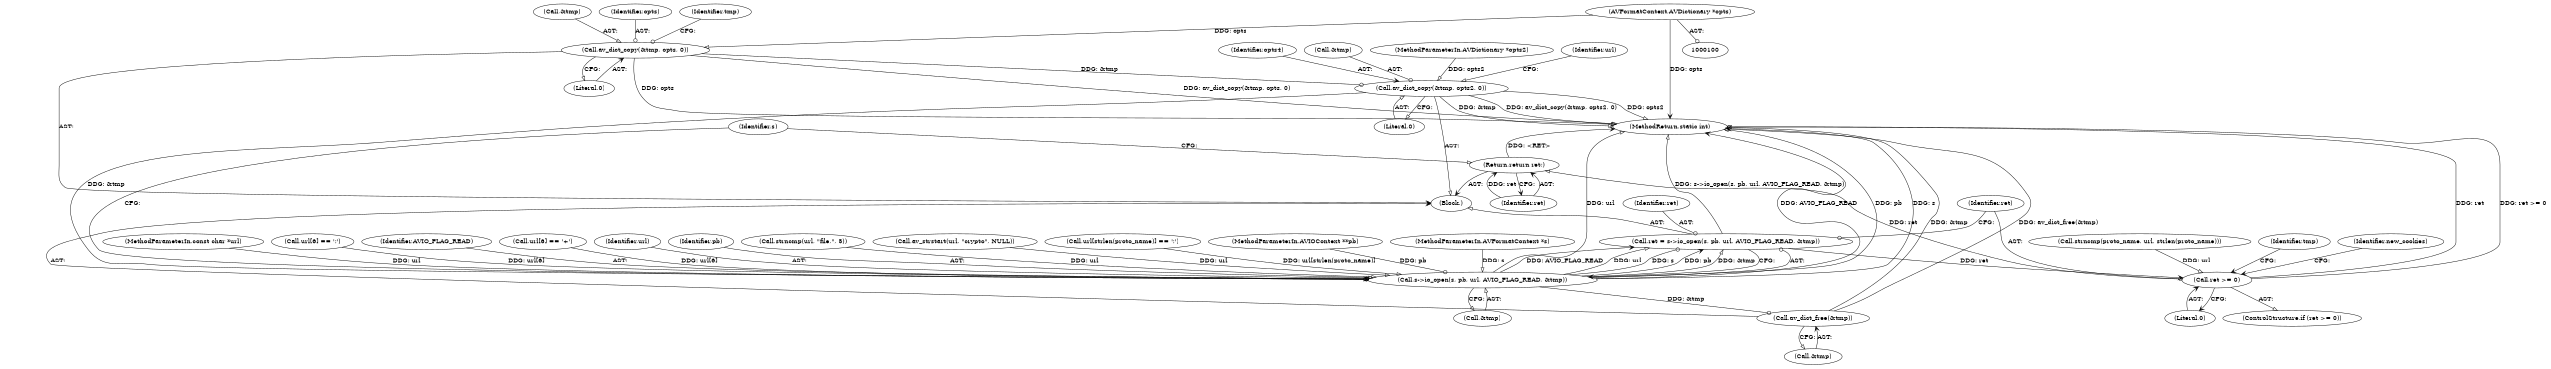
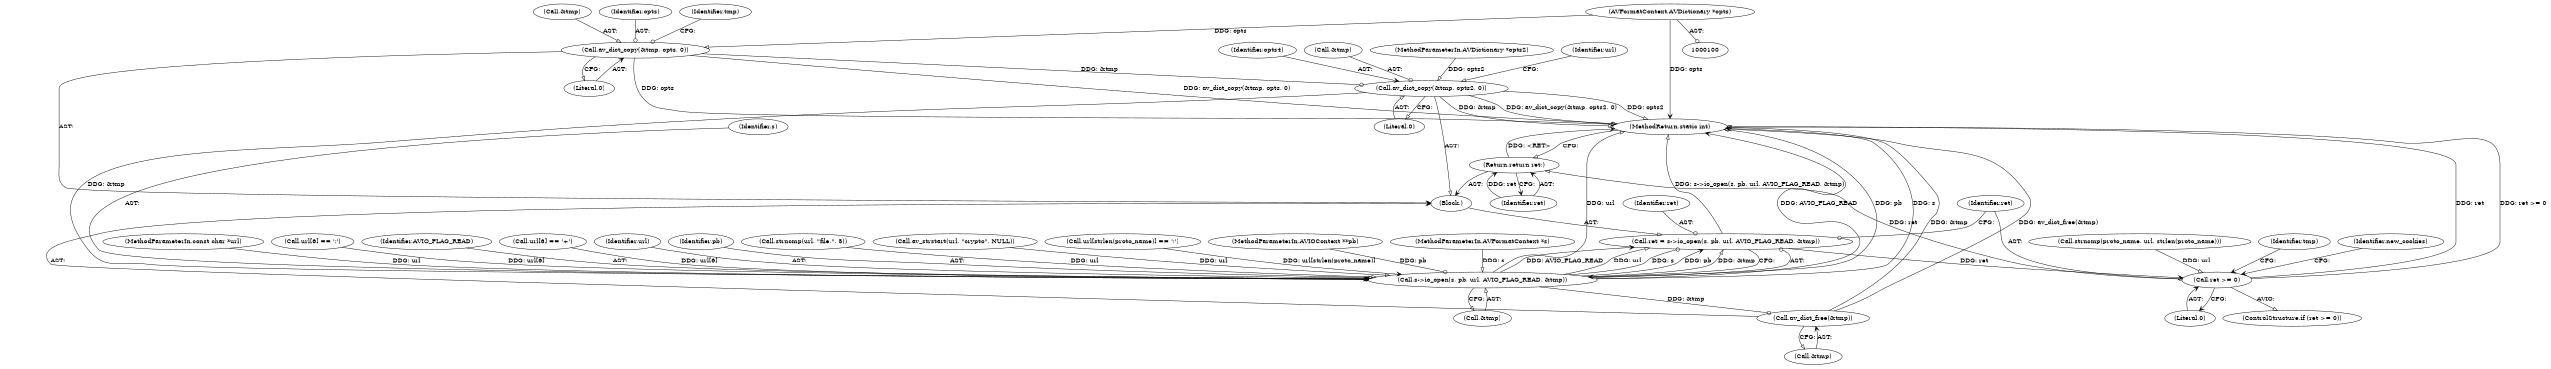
edge "(Identifier,s)" -> "(Return,return ret;)": now "(MethodReturn,static int)" -> "(Return,return ret;)"
edge "(Identifier,s)" -> "(Call,s->io_open(s, pb, url, AVIO_FLAG_READ, &tmp))": label "CFG: " -> "AST: "
edge "(Call,ret = s->io_open(s, pb, url, AVIO_FLAG_READ, &tmp))" -> "(Block,)": reversed
edge "(Call,url[strlen(proto_name)] == ':')" -> "(Call,s->io_open(s, pb, url, AVIO_FLAG_READ, &tmp))": arrowhead onormal -> vee
edge "(Call,ret >= 0)" -> "(ControlStructure,if (ret >= 0))": label "AST: " -> "AVIO: "
